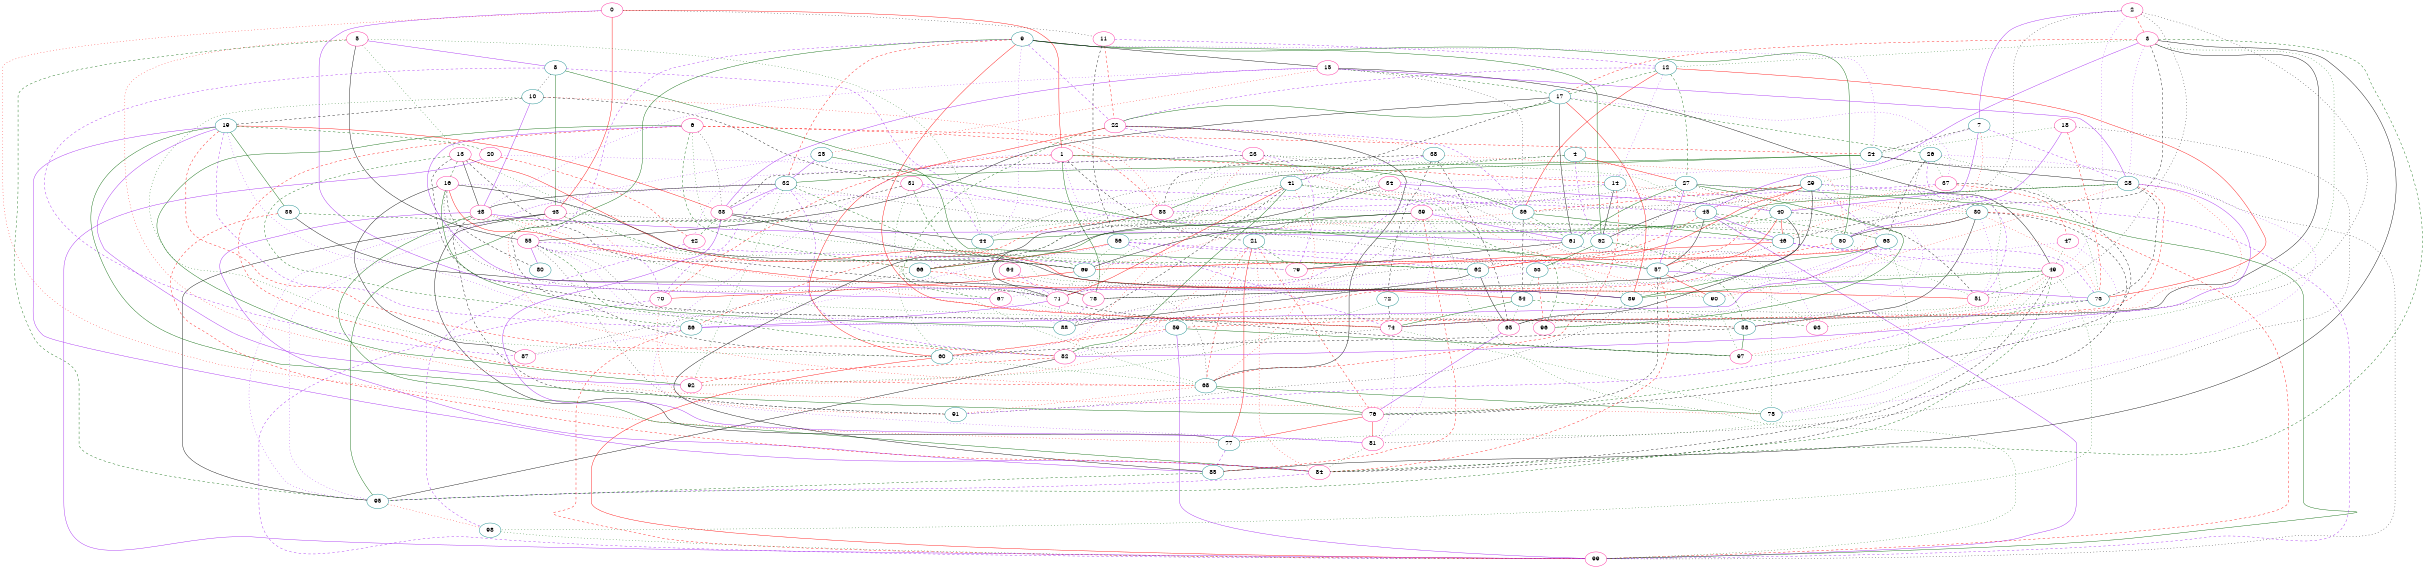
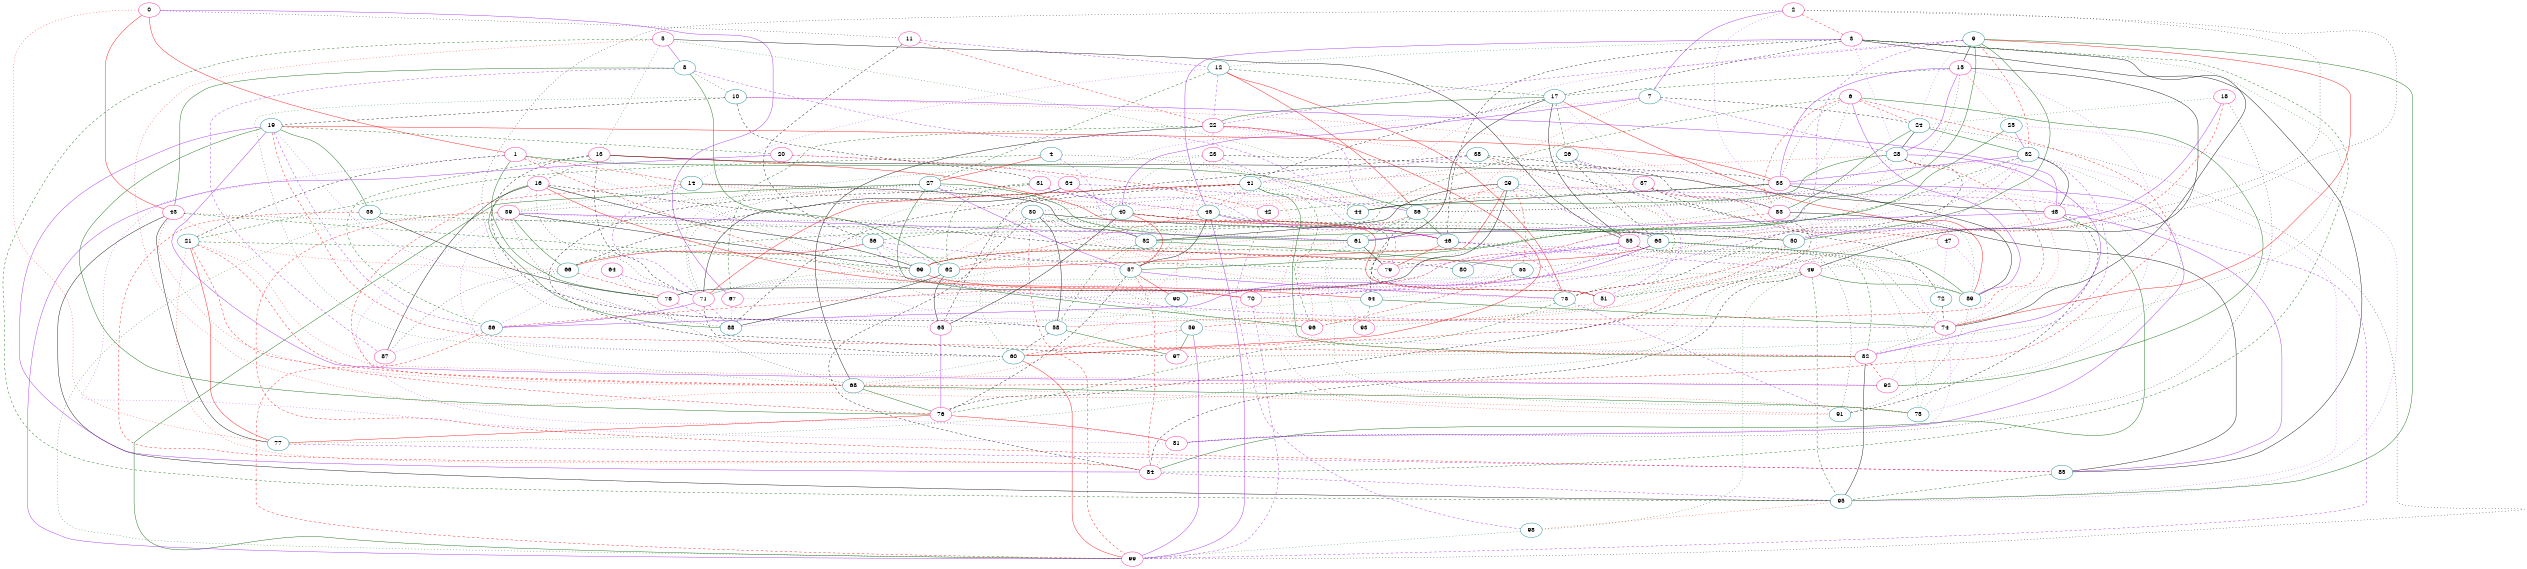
edge "3" -- "17": color red -> black
edge "28" -- "41": added
